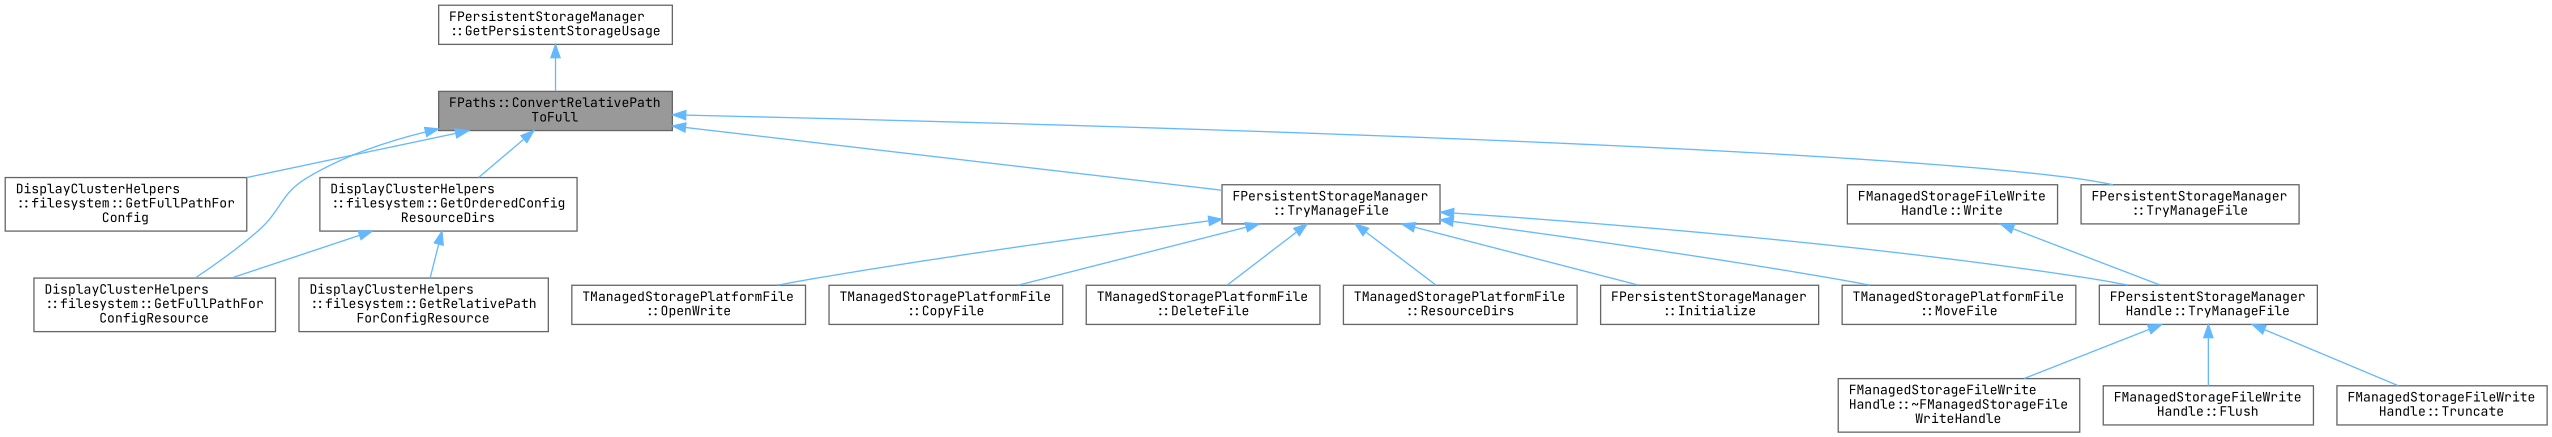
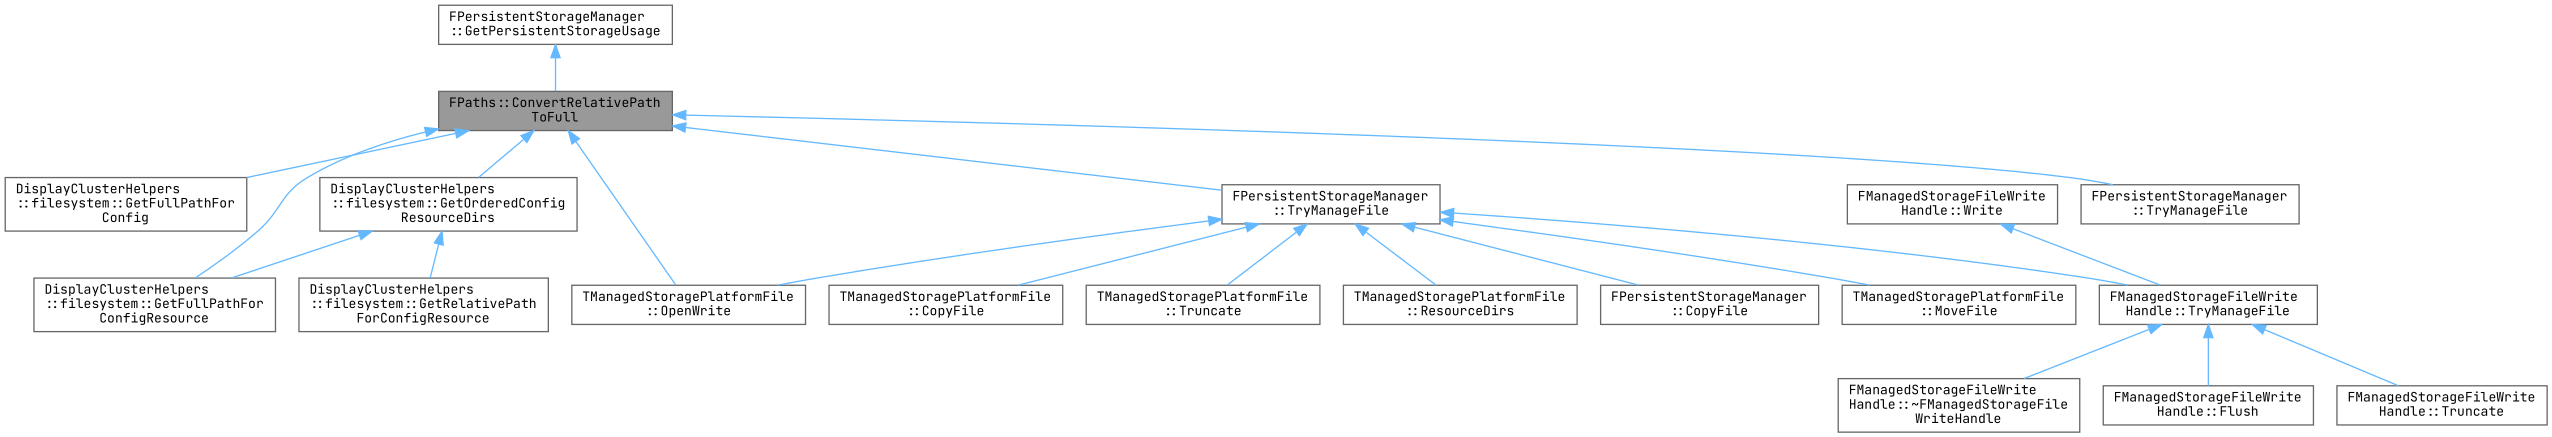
edge "TManagedStoragePlatformFile ::OpenWrite" -> "FPaths::ConvertRelativePath ToFull": added
node "TManagedStoragePlatformFile ::DeleteFile": label "TManagedStoragePlatformFile ::DeleteFile" -> "TManagedStoragePlatformFile ::Truncate"
node "FPersistentStorageManager ::Initialize": label "FPersistentStorageManager ::Initialize" -> "FPersistentStorageManager ::CopyFile"
node "FPersistentStorageManager Handle::TryManageFile": label "FPersistentStorageManager Handle::TryManageFile" -> "FManagedStorageFileWrite Handle::TryManageFile"
